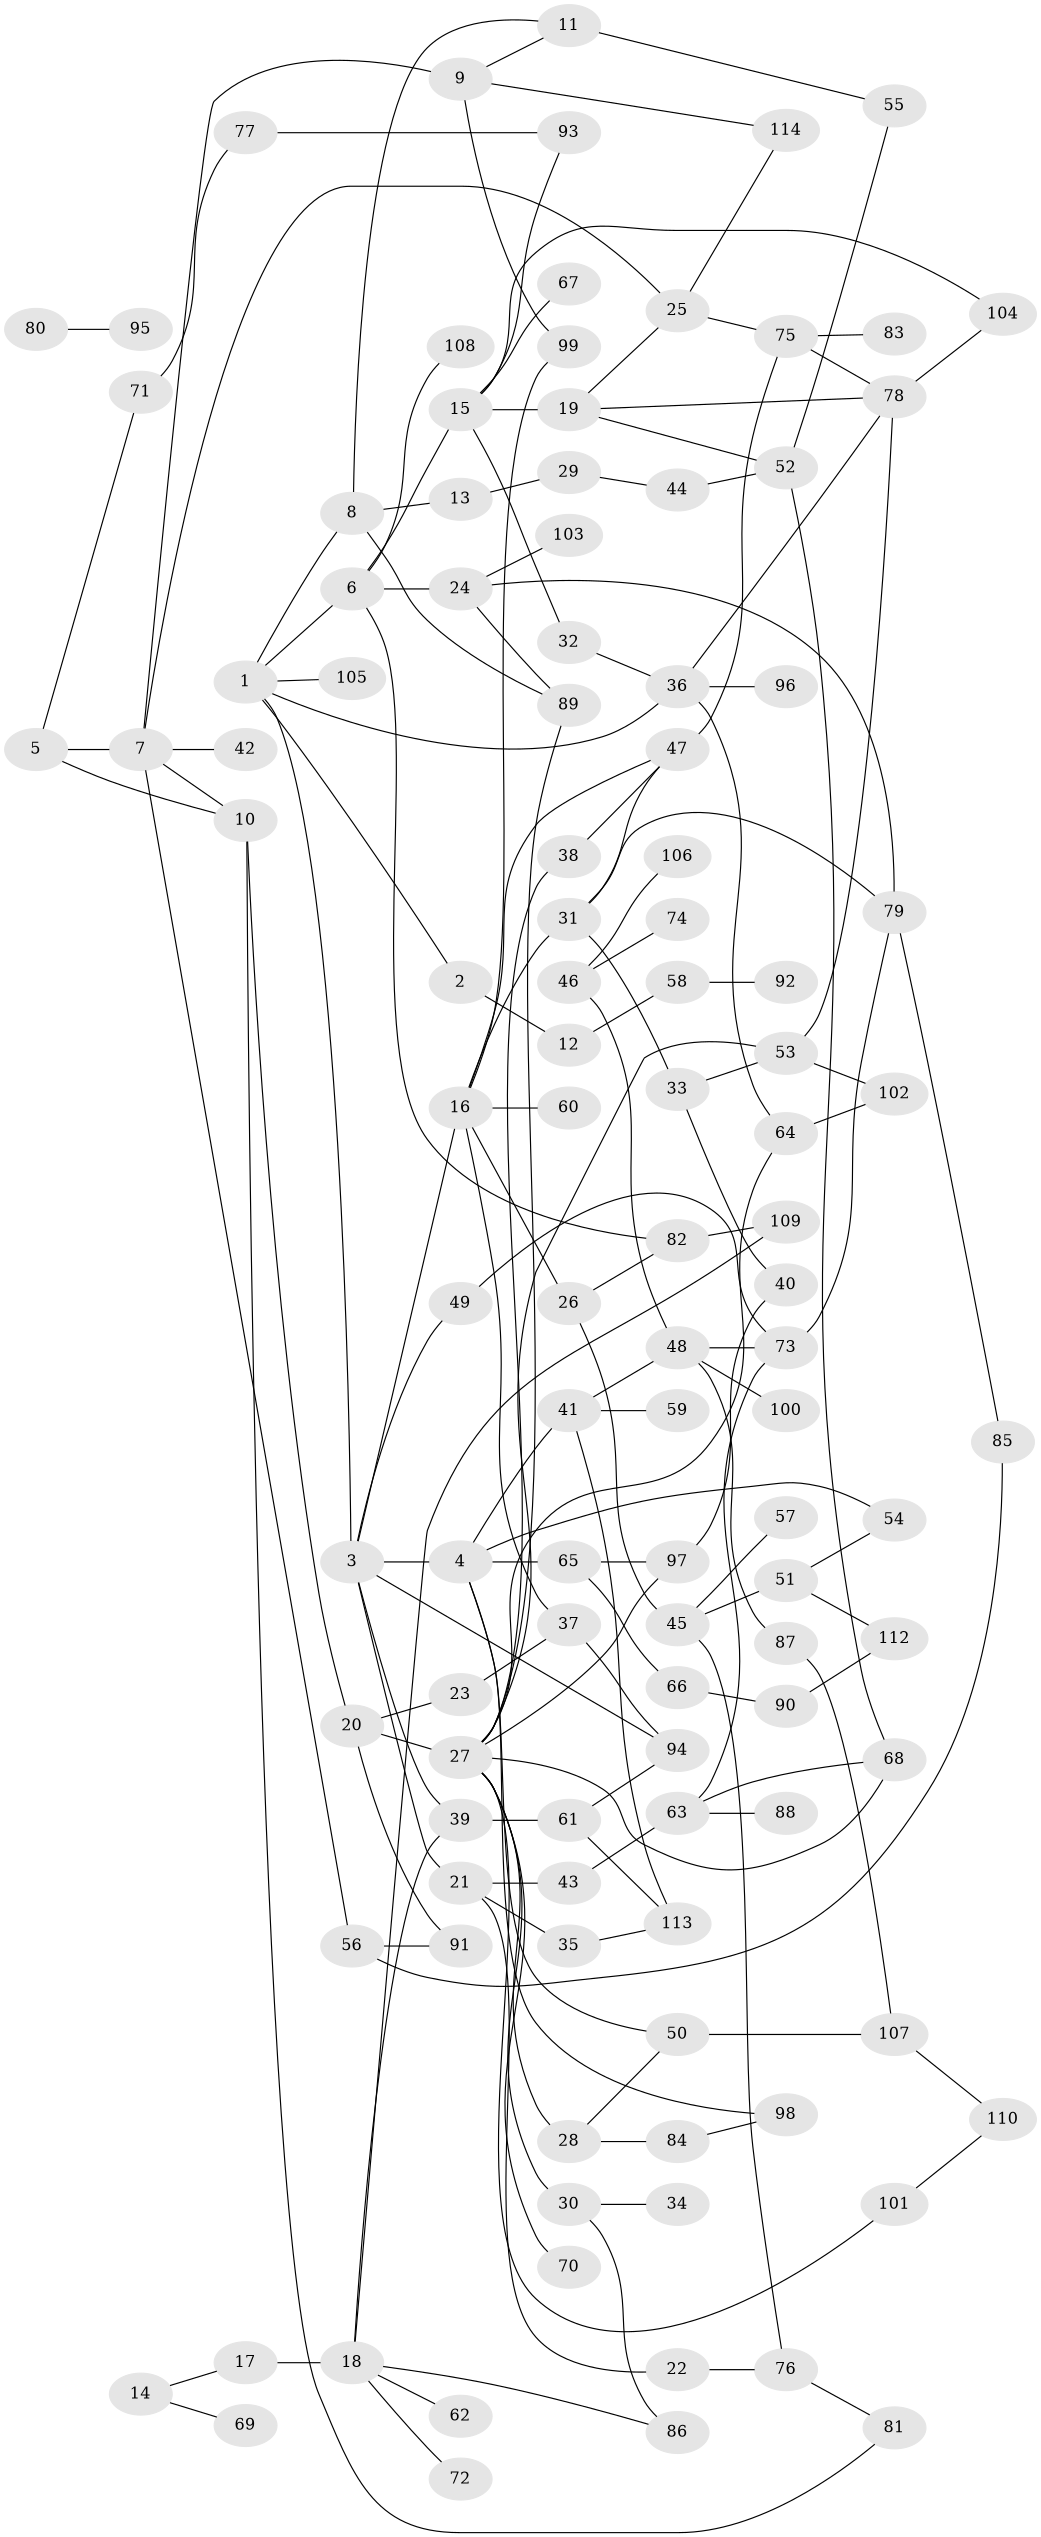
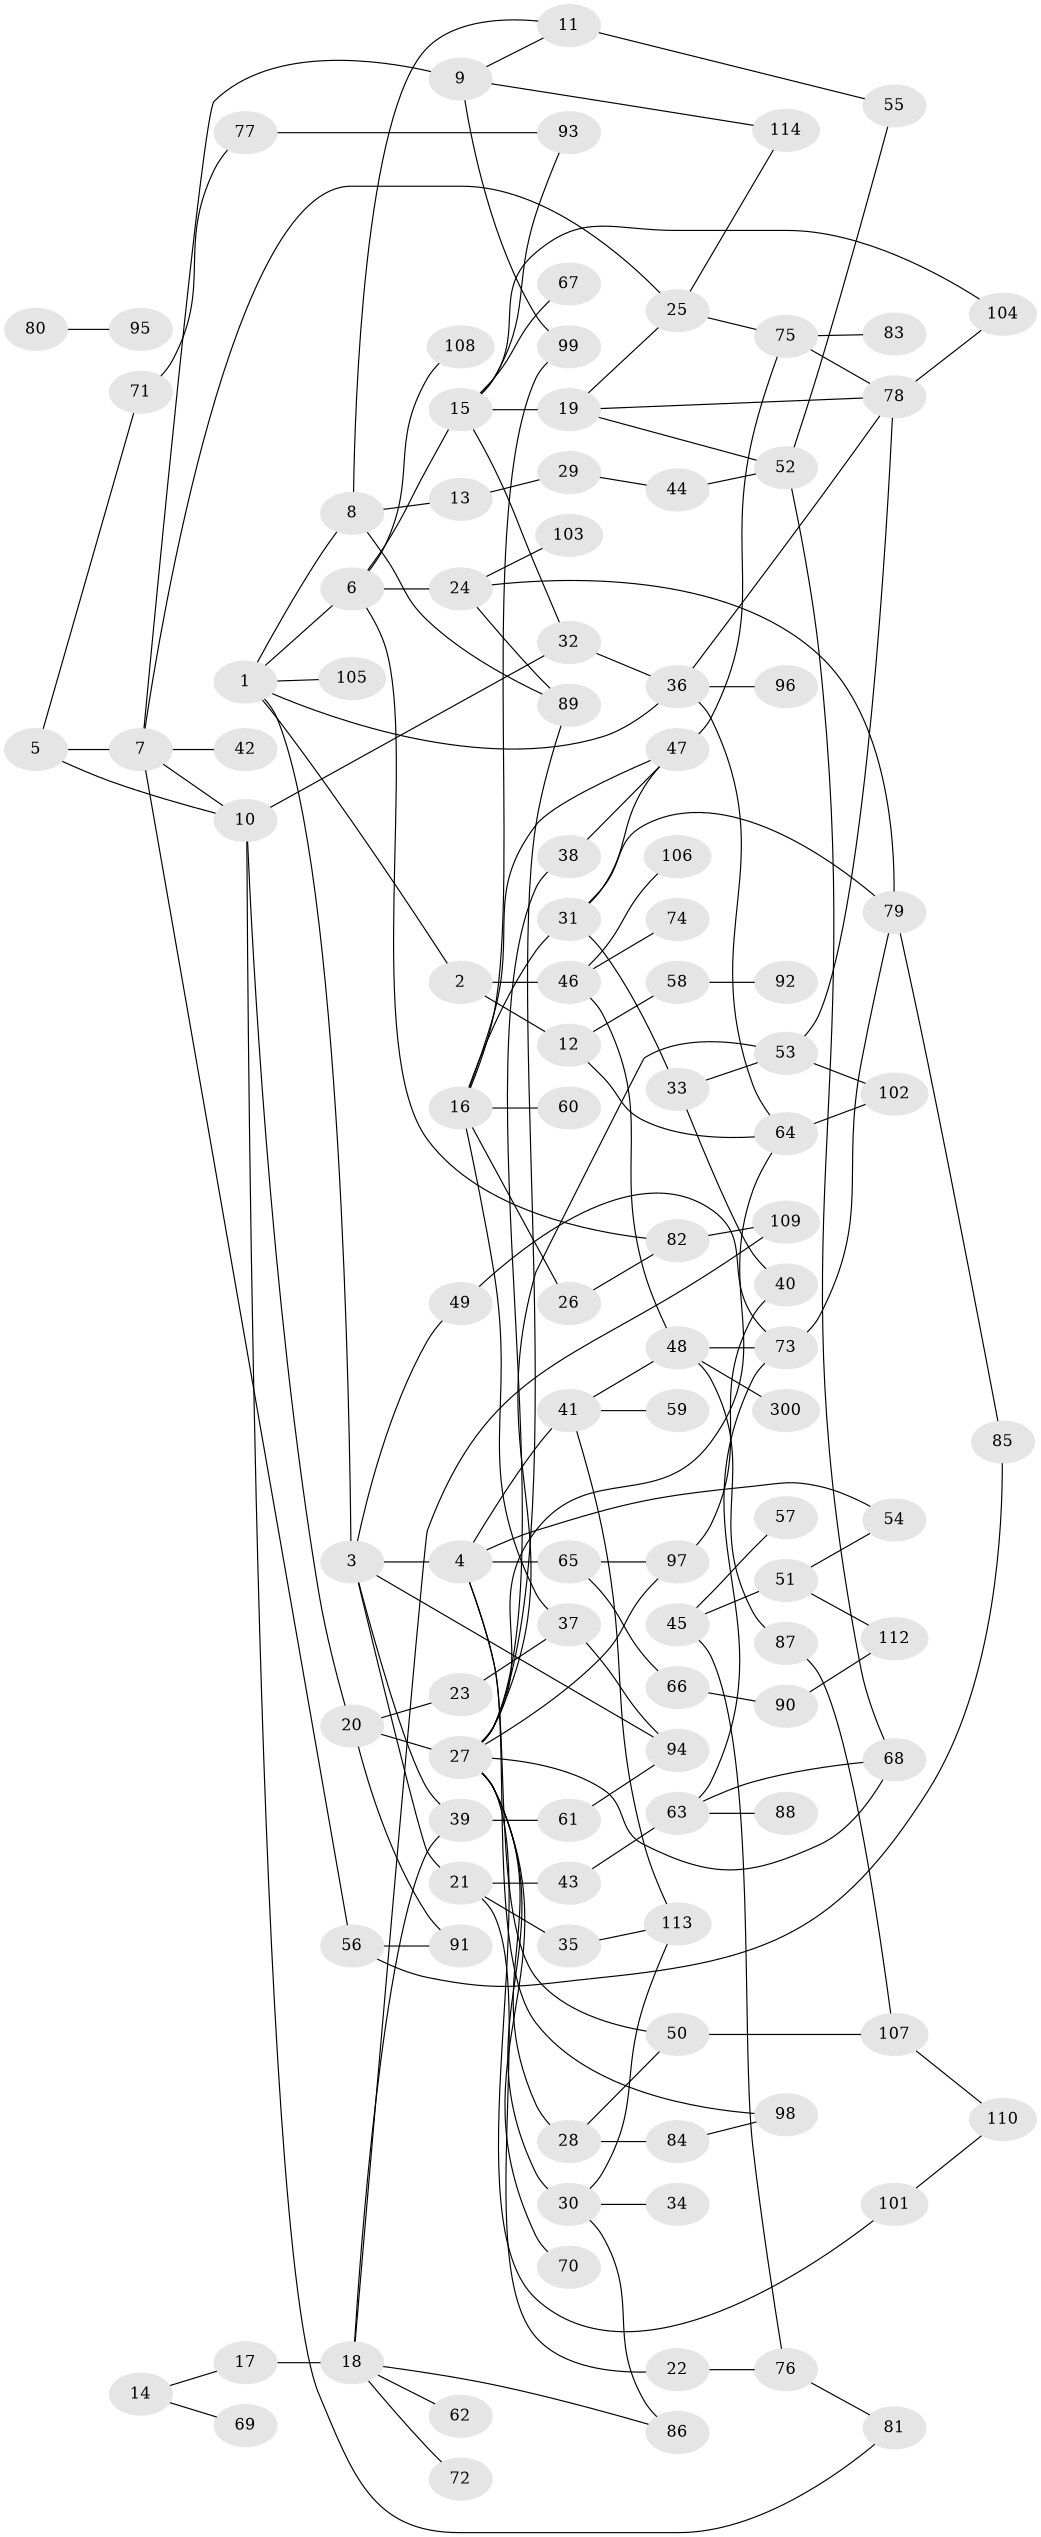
edge "32" -- "10": added
edge "2" -- "46": added
edge "12" -- "64": added
edge "16" -- "3": removed
node "100": label "100" -> "300"
edge "26" -- "45": removed
edge "61" -- "113": now "30" -- "113"
